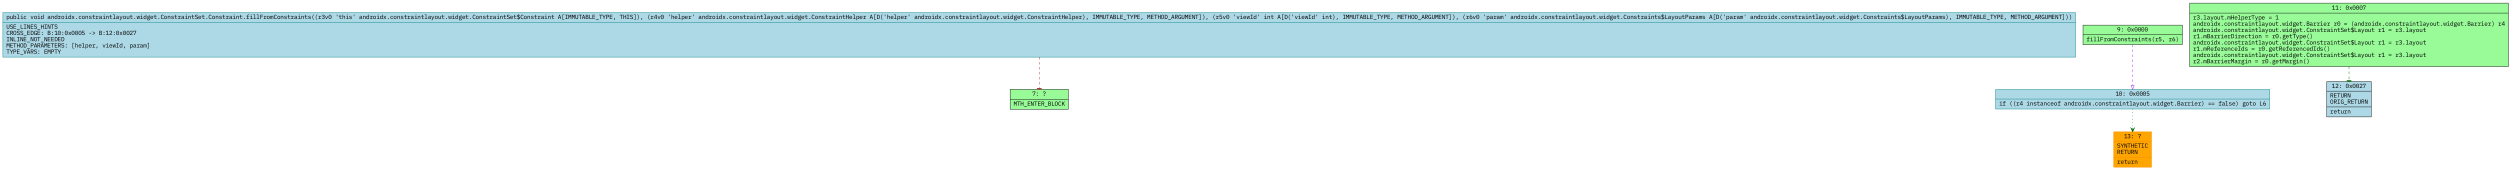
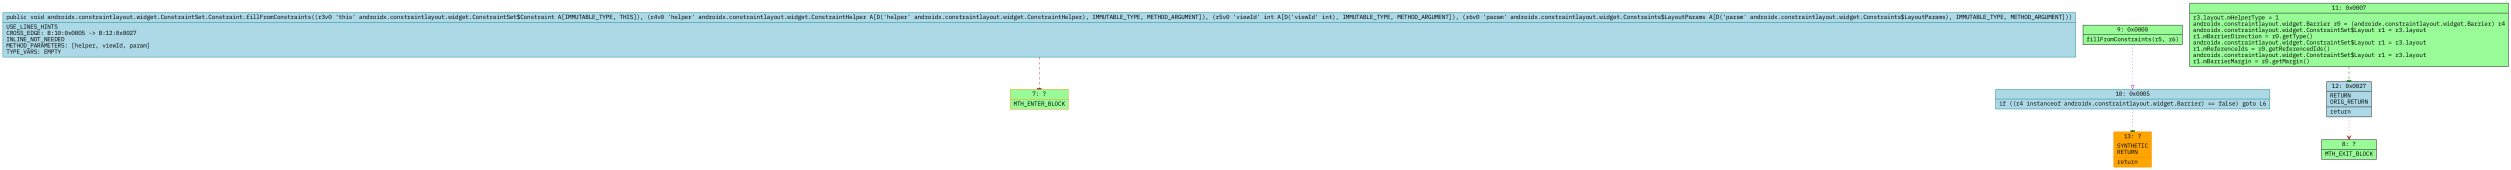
node "11: 0x0007": text "r2.mBarrierMargin = r0.getMargin()" -> "r1.mBarrierMargin = r0.getMargin()"
edge "9: 0x0000" -> "10: 0x0005": style dashed -> dotted
node "7: ?": color black -> darkorange
edge "10: 0x0005" -> "13: ?": arrowhead vee -> tee
node "8: ?": added
